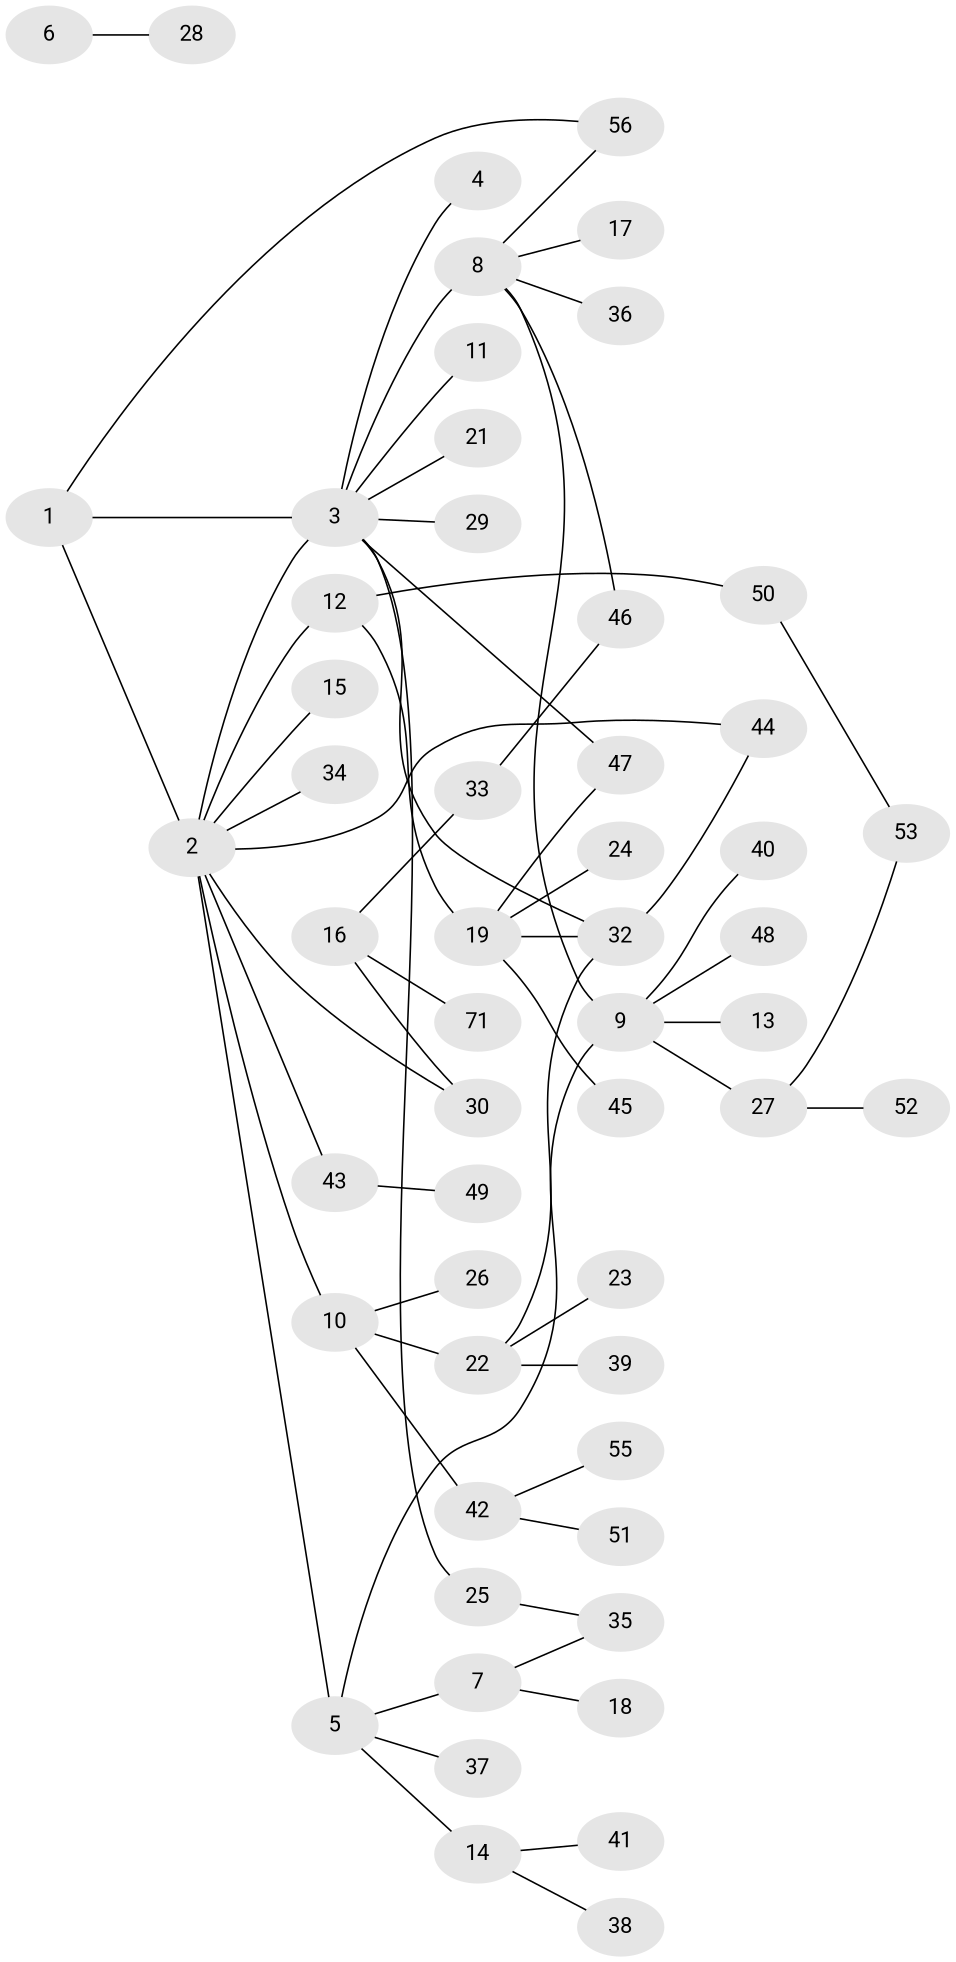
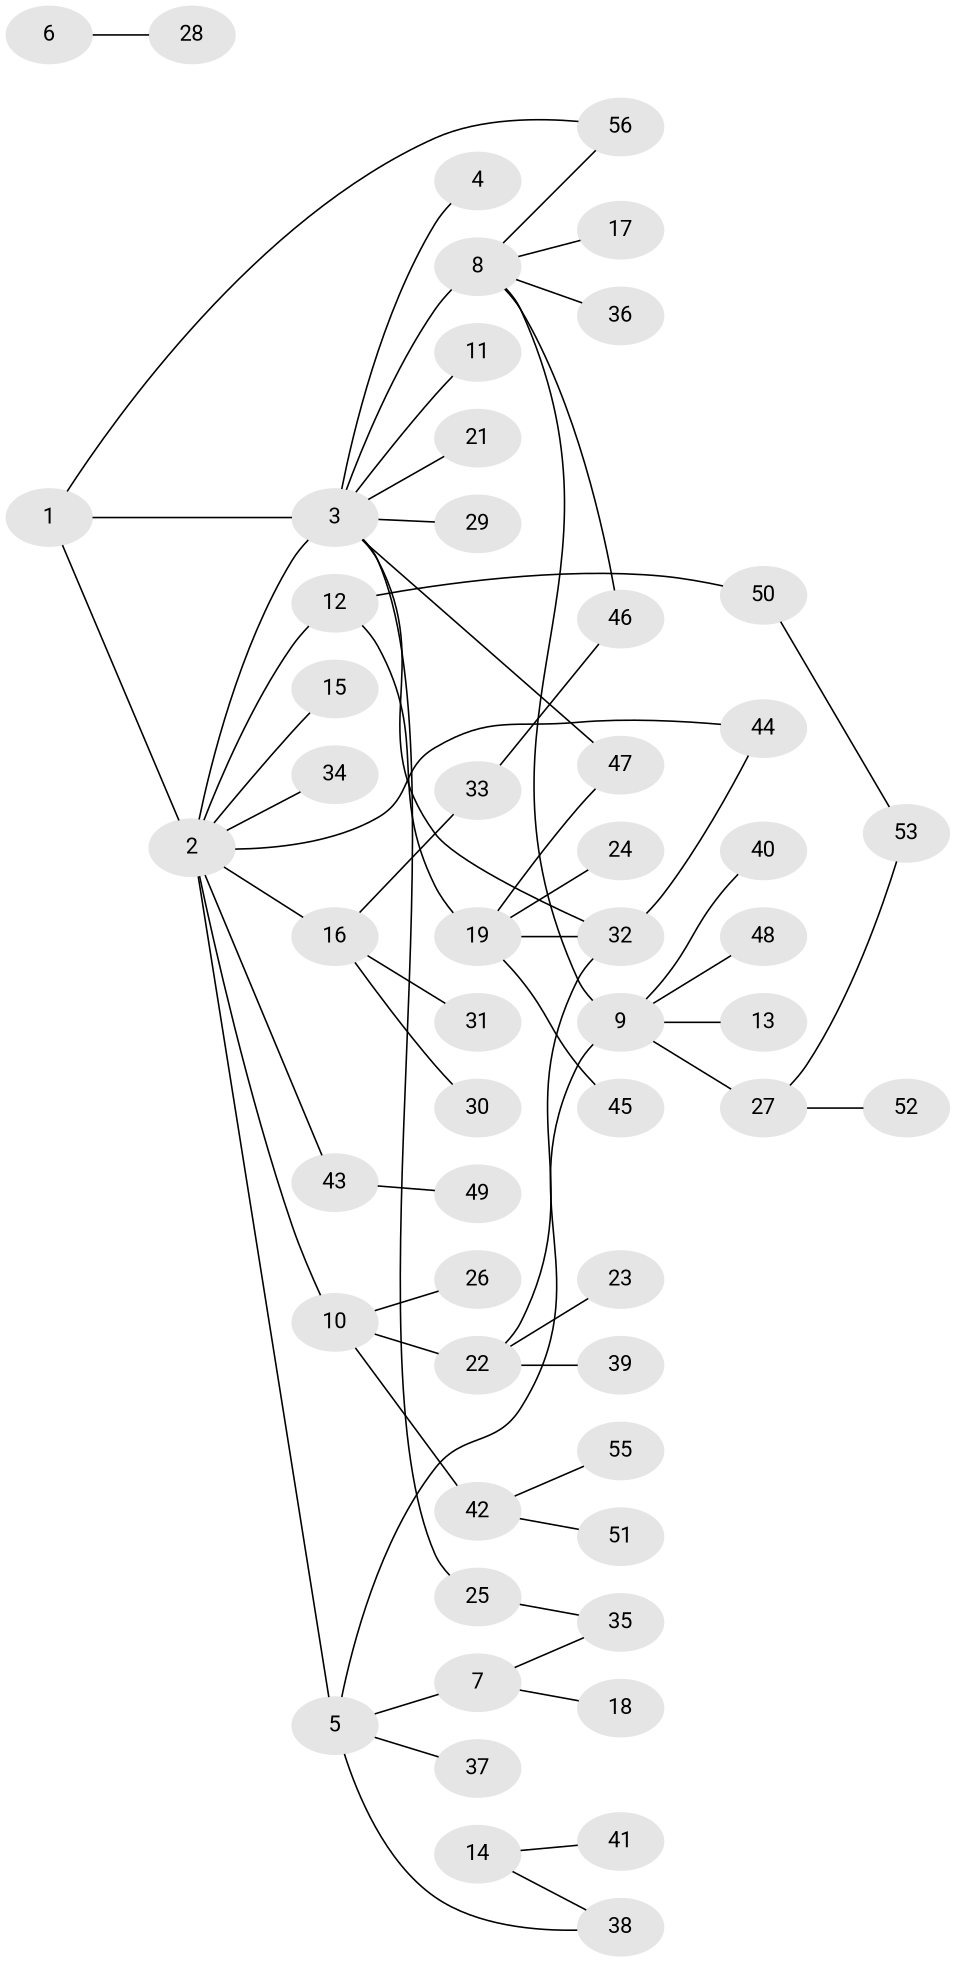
edge "2" -- "30": now "2" -- "16"
node "71": label "71" -> "31"
edge "5" -- "14": now "5" -- "38"
